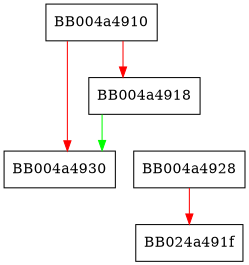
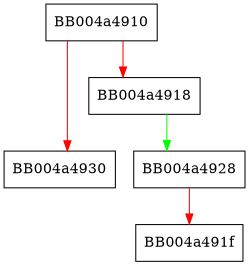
edge "BB004a4918" -> "BB004a4930": now "BB004a4918" -> "BB004a4928"
node "BB024a491f": label "BB024a491f" -> "BB004a491f"
